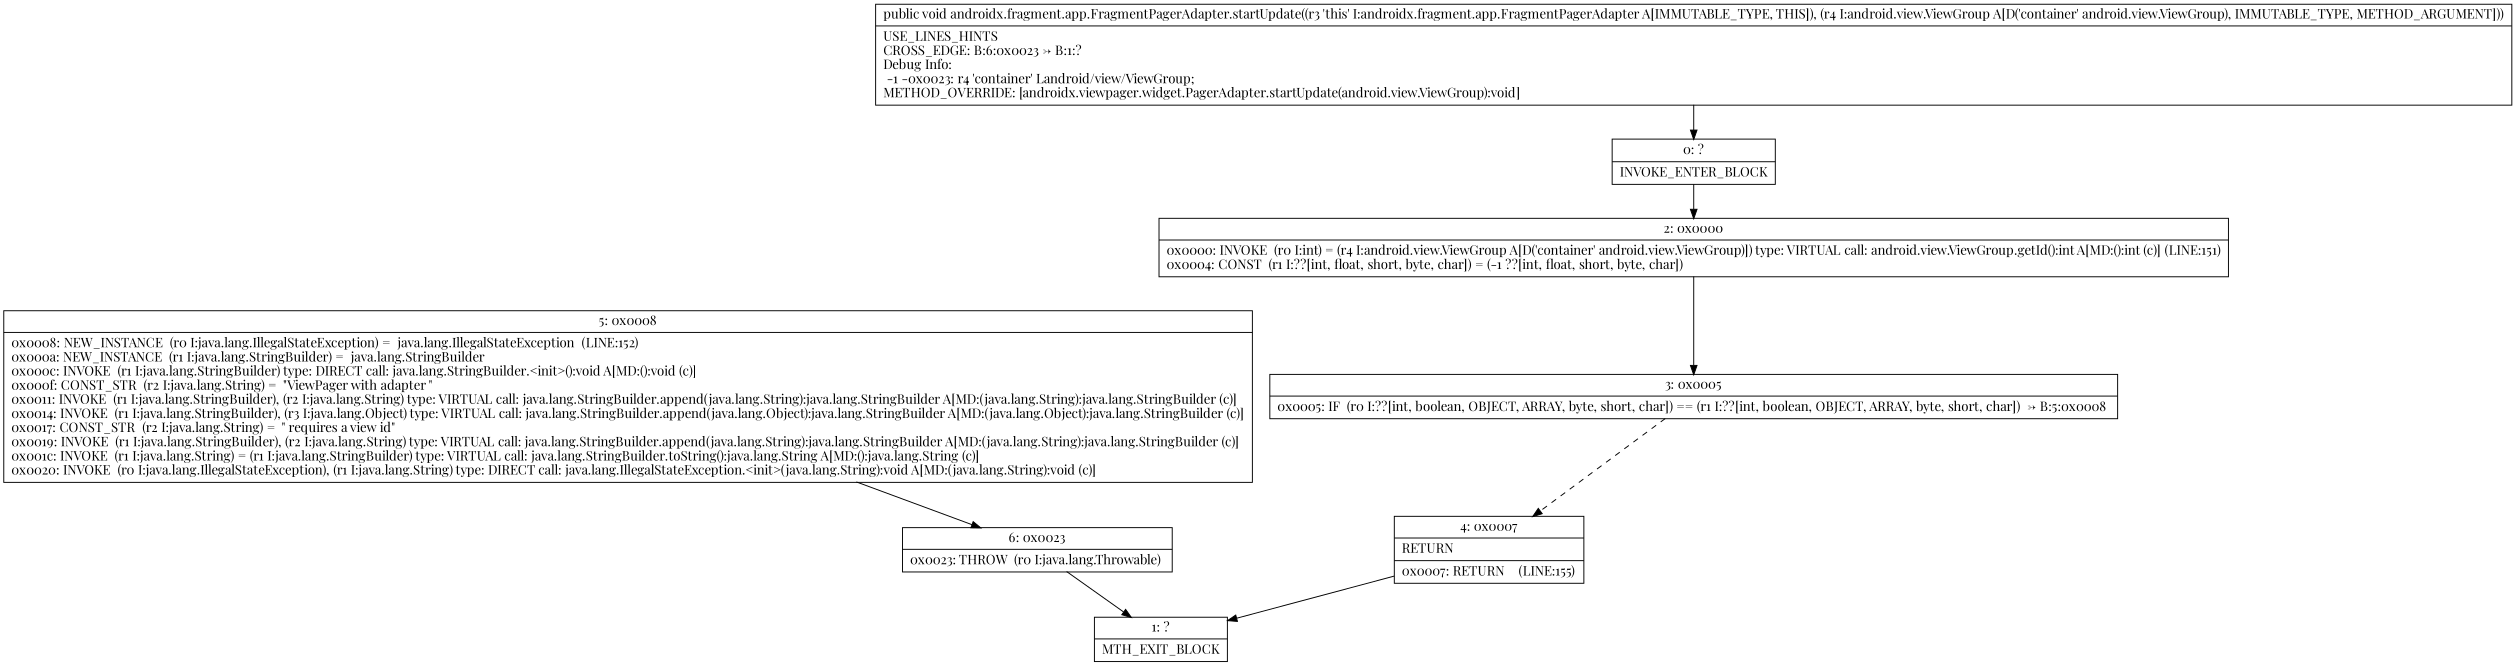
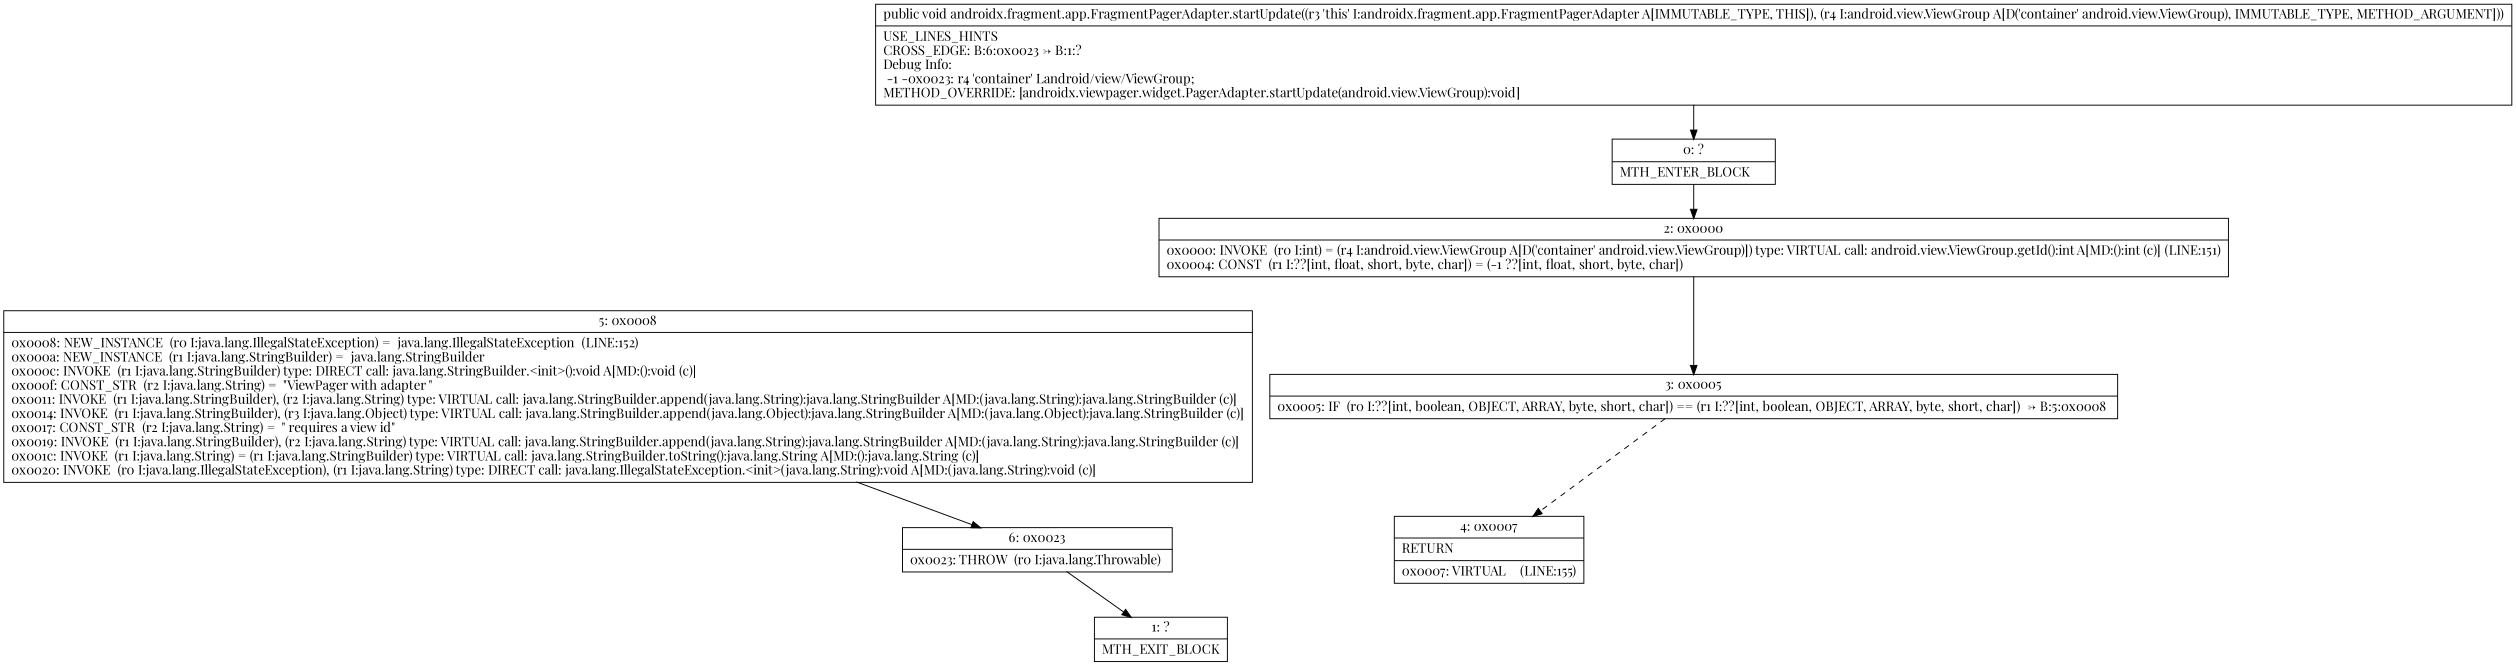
node "0: ?": text "INVOKE_ENTER_BLOCK" -> "MTH_ENTER_BLOCK"
node "4: 0x0007": text "0x0007: RETURN    (LINE:155)" -> "0x0007: VIRTUAL    (LINE:155)"
edge "4: 0x0007" -> "1: ?": removed
